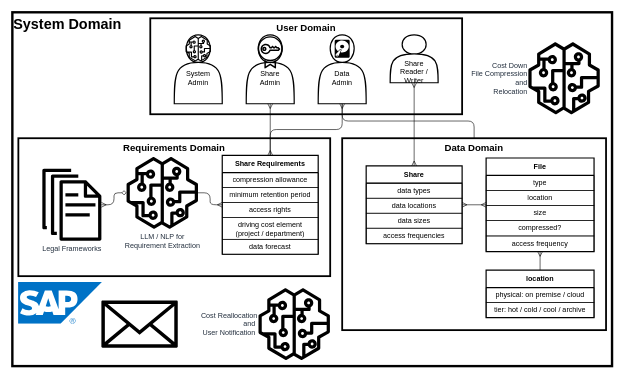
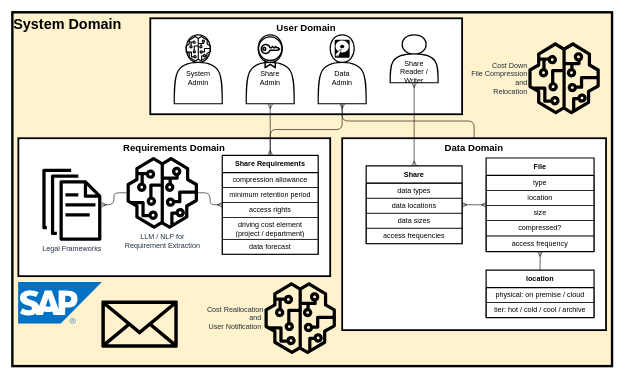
node "System Domain": fillcolor #ffffff -> #fff2cc
edge "LLM / NLP for Requirement Extraction" -- "Legal Frameworks": arrowhead diamond -> none
node "Cost Reallocation and User Notification": moved (294, 324) -> (300, 318)
